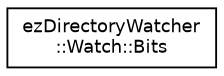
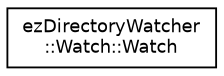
node "ezDirectoryWatcher ::Watch::Bits": label "ezDirectoryWatcher ::Watch::Bits" -> "ezDirectoryWatcher ::Watch::Watch"
